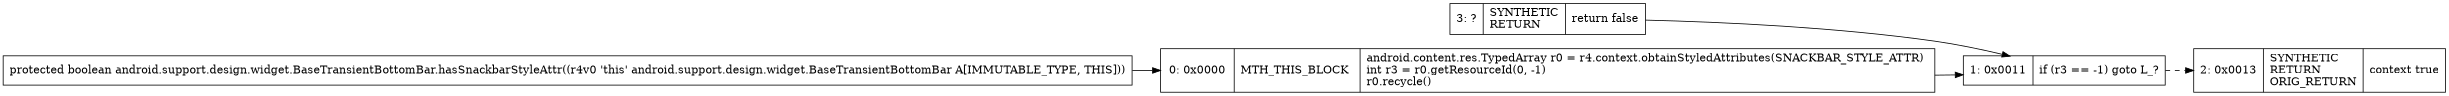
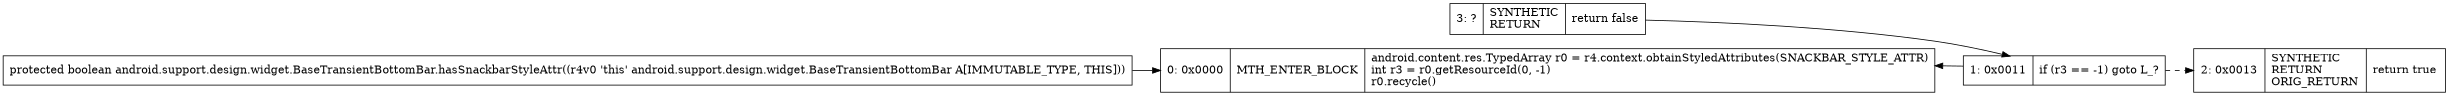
node "0: 0x0000": text "MTH_THIS_BLOCK" -> "MTH_ENTER_BLOCK"
node "2: 0x0013": text "context true" -> "return true"
edge "0: 0x0000" -> "1: 0x0011": reversed
